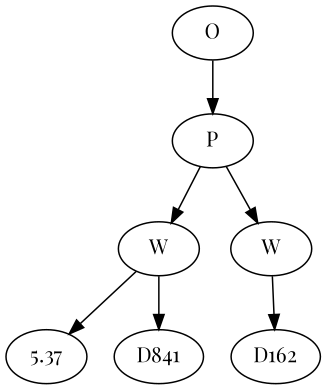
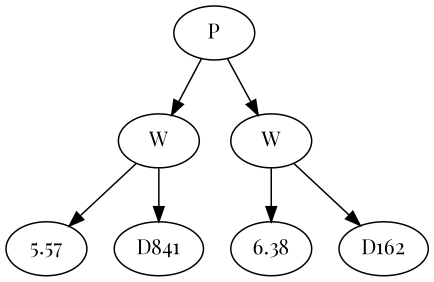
node "O": removed
node "6.38": added
node "5.37": label "5.37" -> "5.57"
